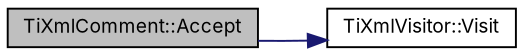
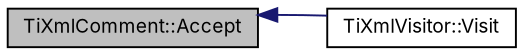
edge "TiXmlComment::Accept" -> "TiXmlVisitor::Visit": reversed
